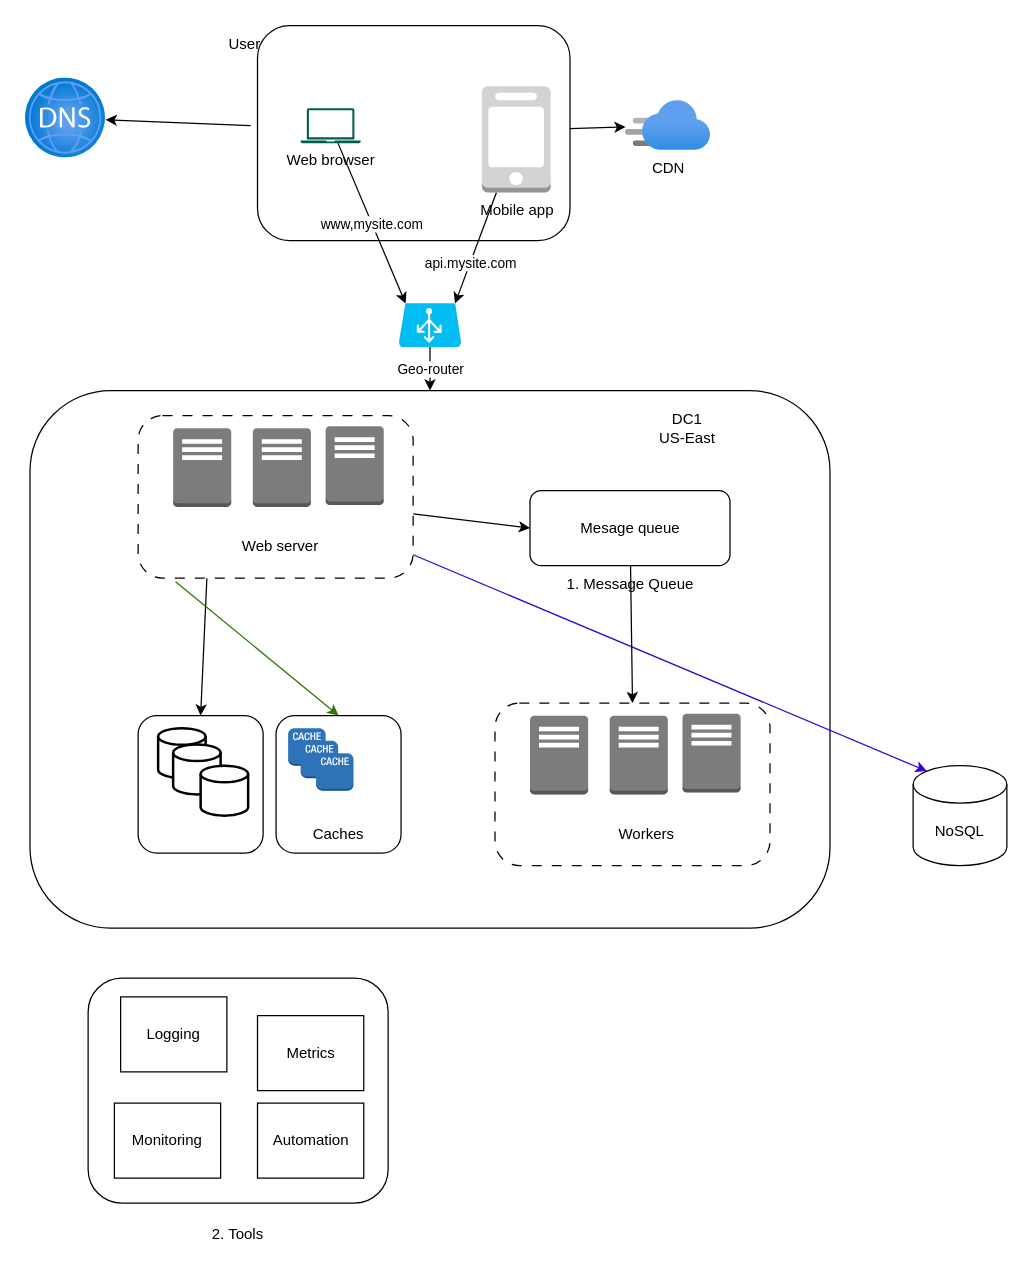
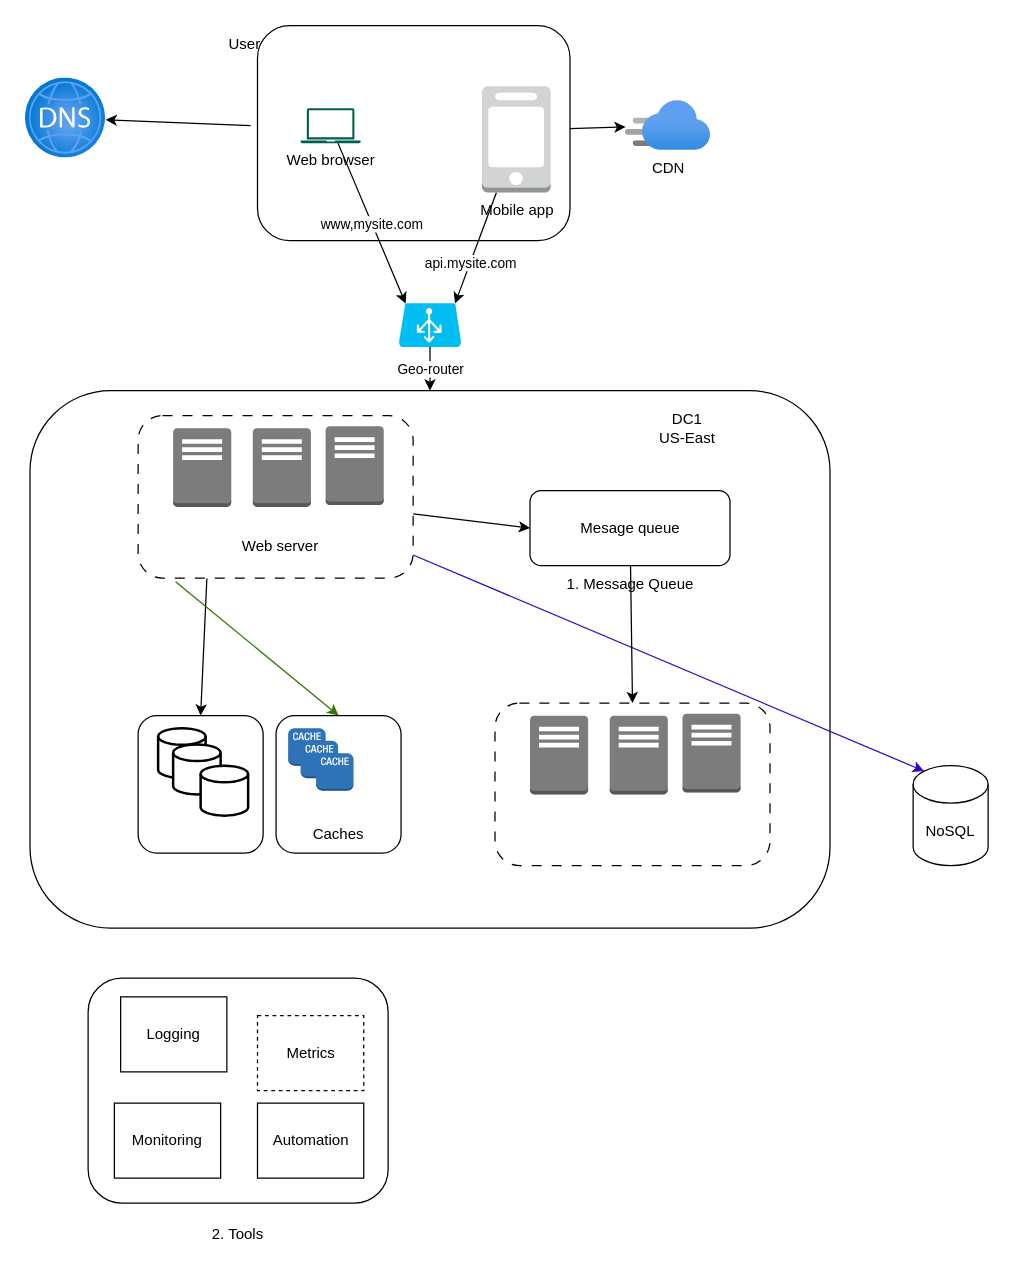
node "NoSQL": size 94x100 -> 75x100
node "Workers": removed
node "Metrics": style solid -> dashed
